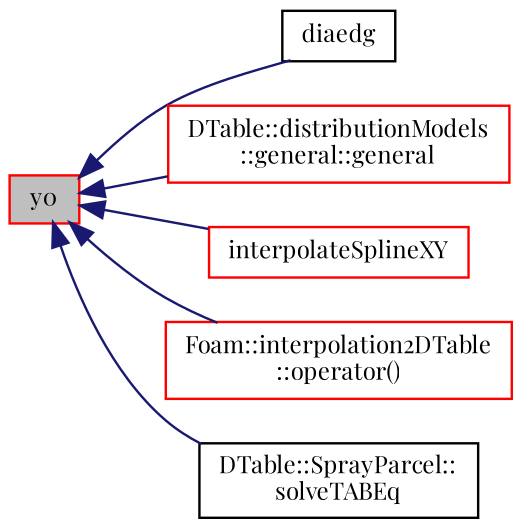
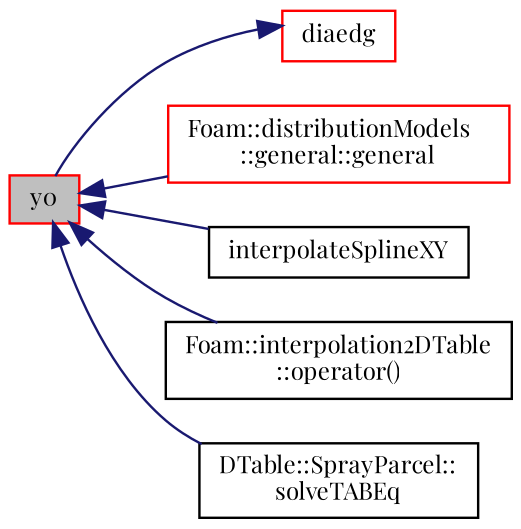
node "diaedg": color black -> red
edge "diaedg" -> "y0": reversed
node "DTable::distributionModels ::general::general": label "DTable::distributionModels ::general::general" -> "Foam::distributionModels ::general::general"
node "interpolateSplineXY": color red -> black
node "Foam::interpolation2DTable ::operator()": color red -> black
